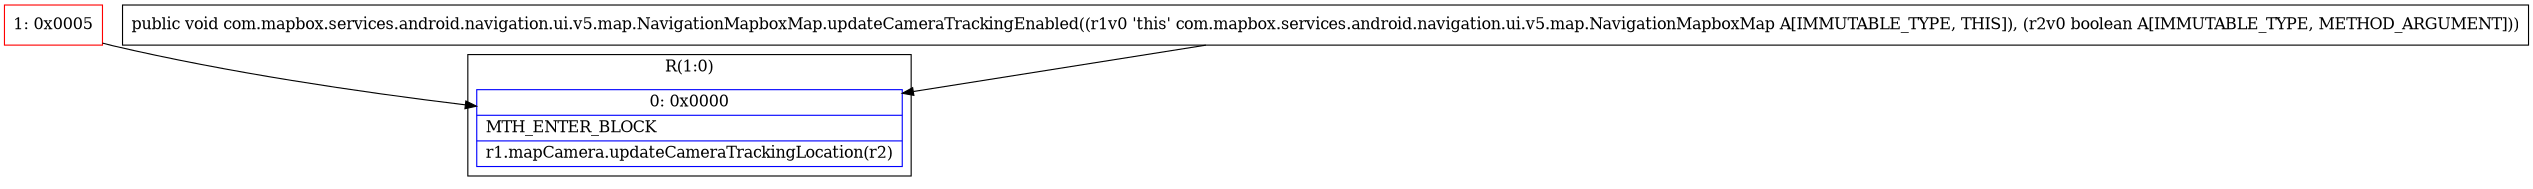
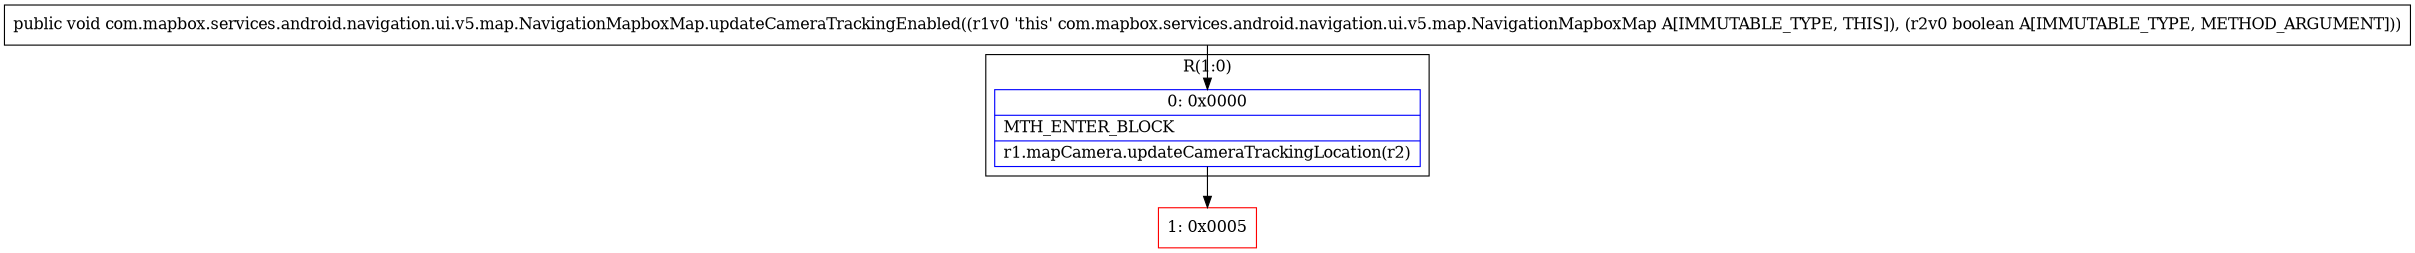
edge "1: 0x0005" -> "0: 0x0000": reversed
